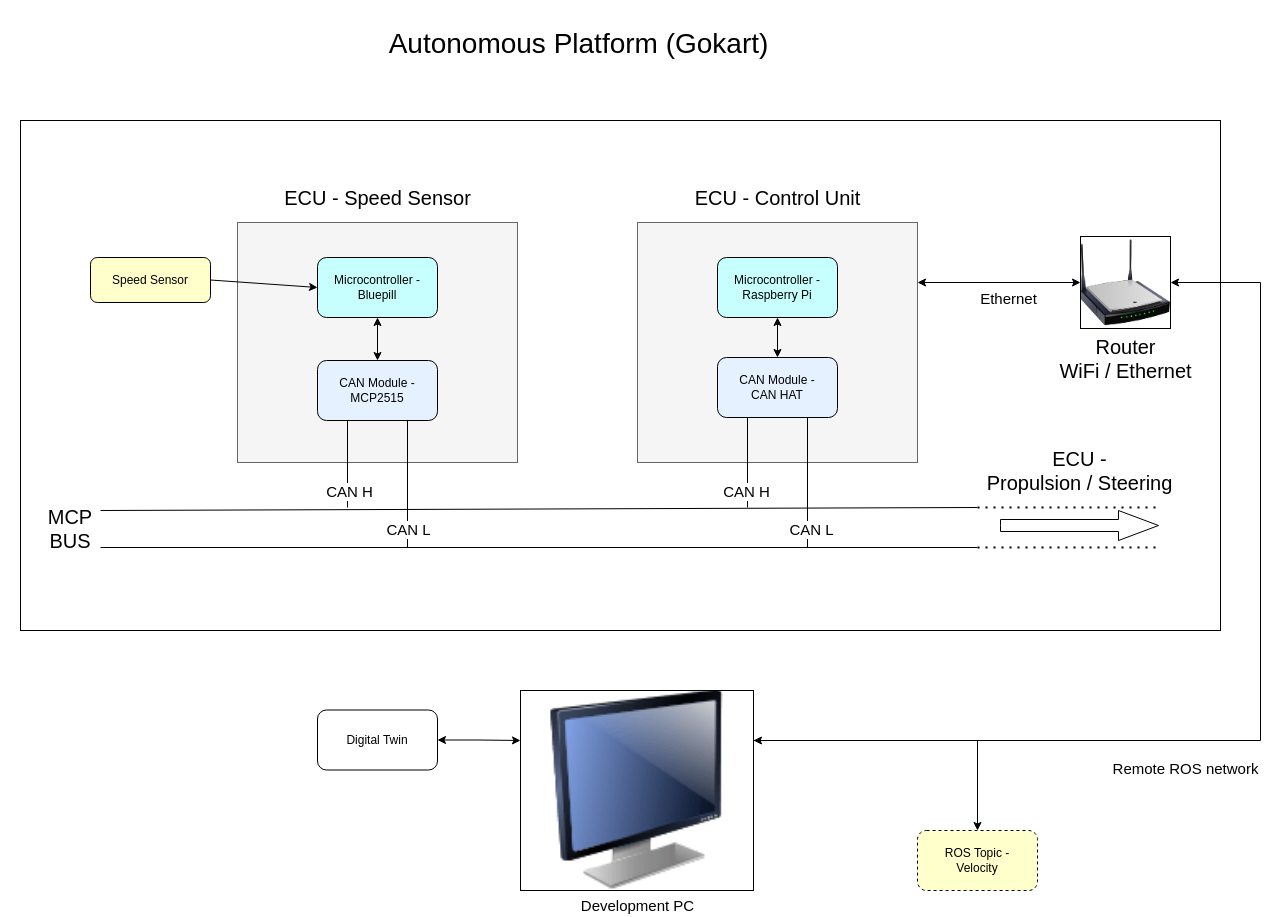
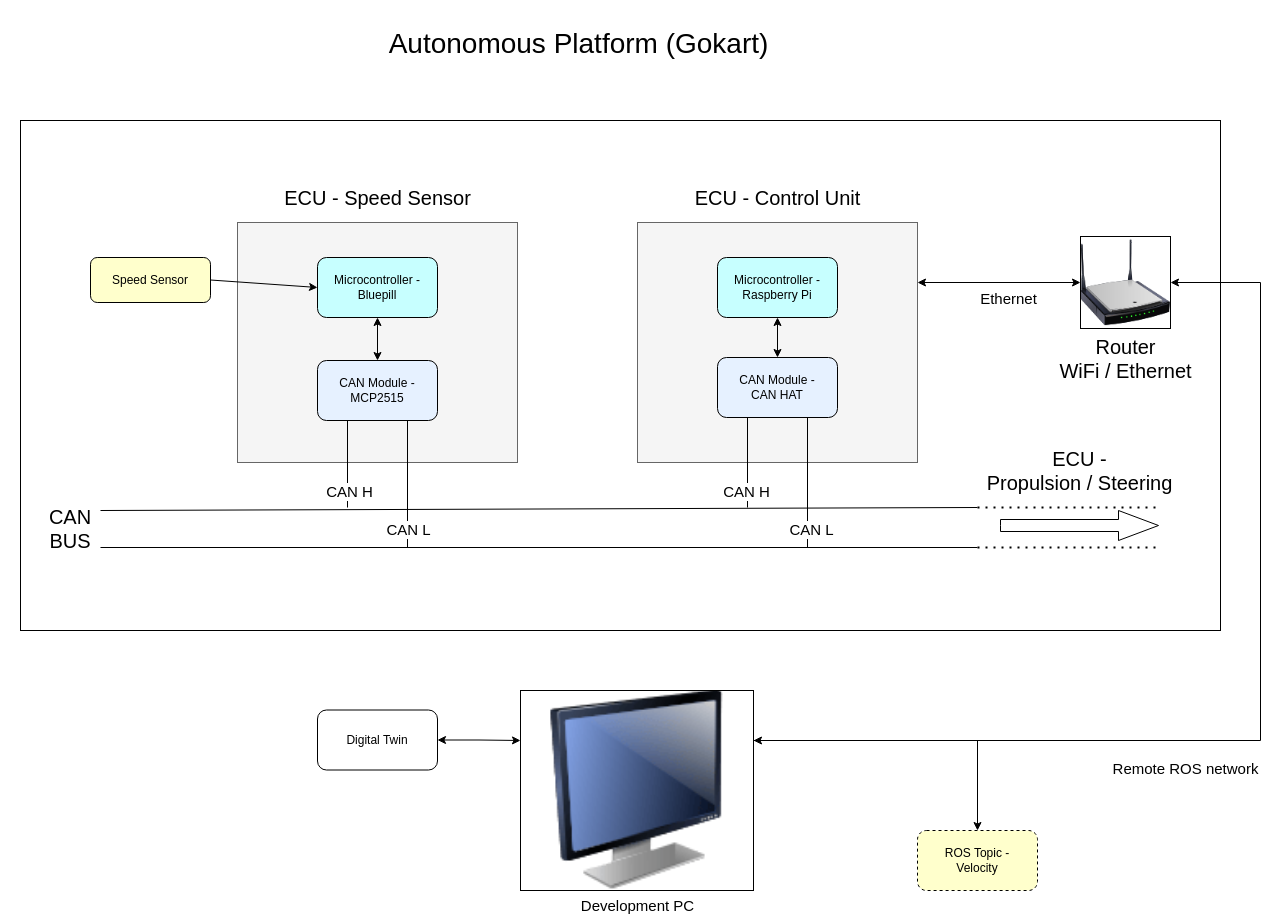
node "MCP BUS": label "MCP BUS" -> "CAN BUS"
